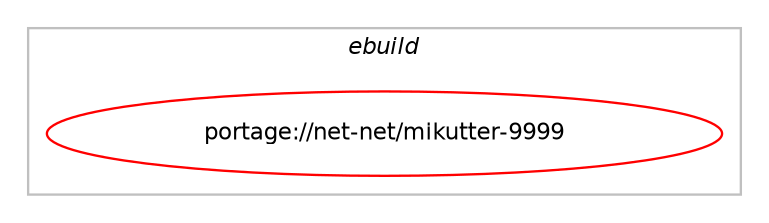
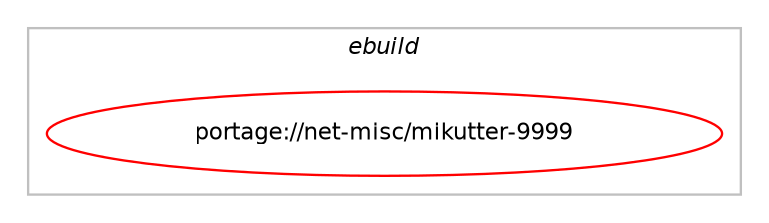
node "portage://net-net/mikutter-9999": label "portage://net-net/mikutter-9999" -> "portage://net-misc/mikutter-9999"
